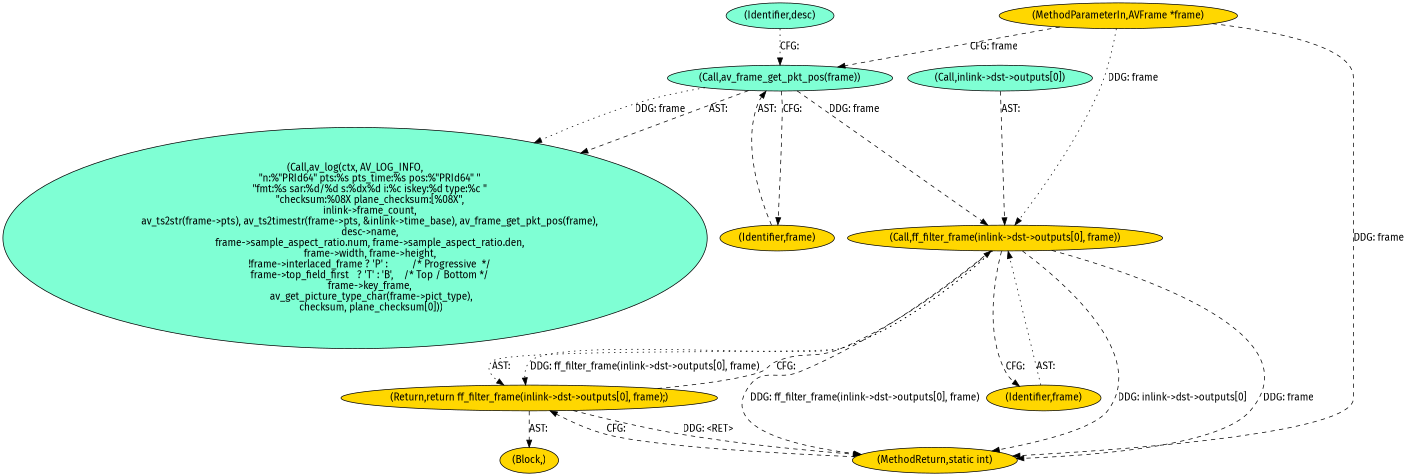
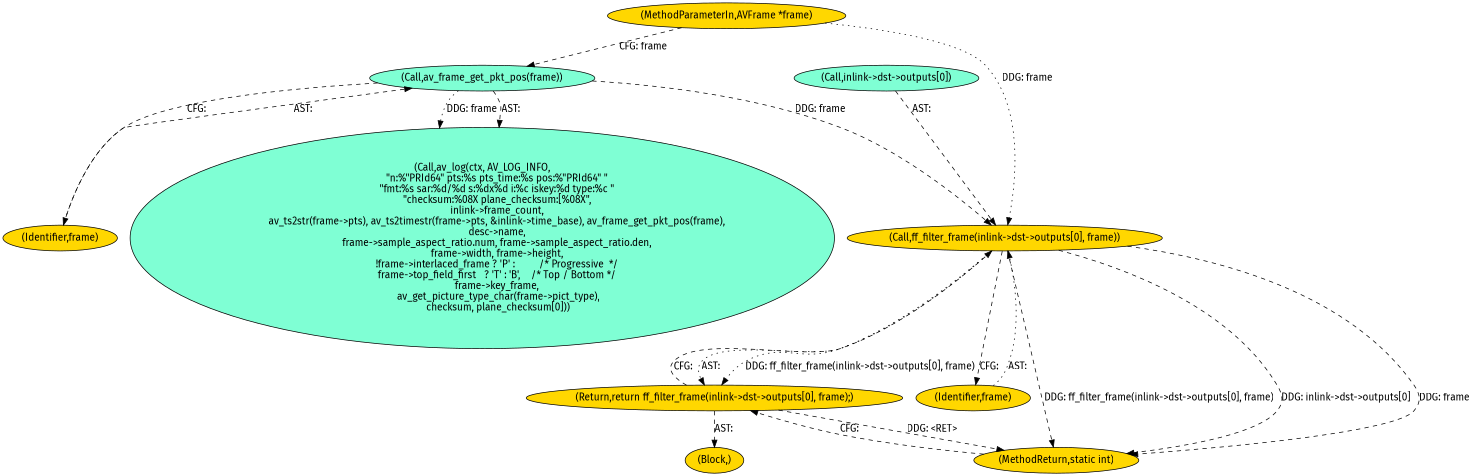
node "(Identifier,desc)": removed
edge "(MethodParameterIn,AVFrame *frame)" -> "(MethodReturn,static int)": removed, label "DDG: frame"
